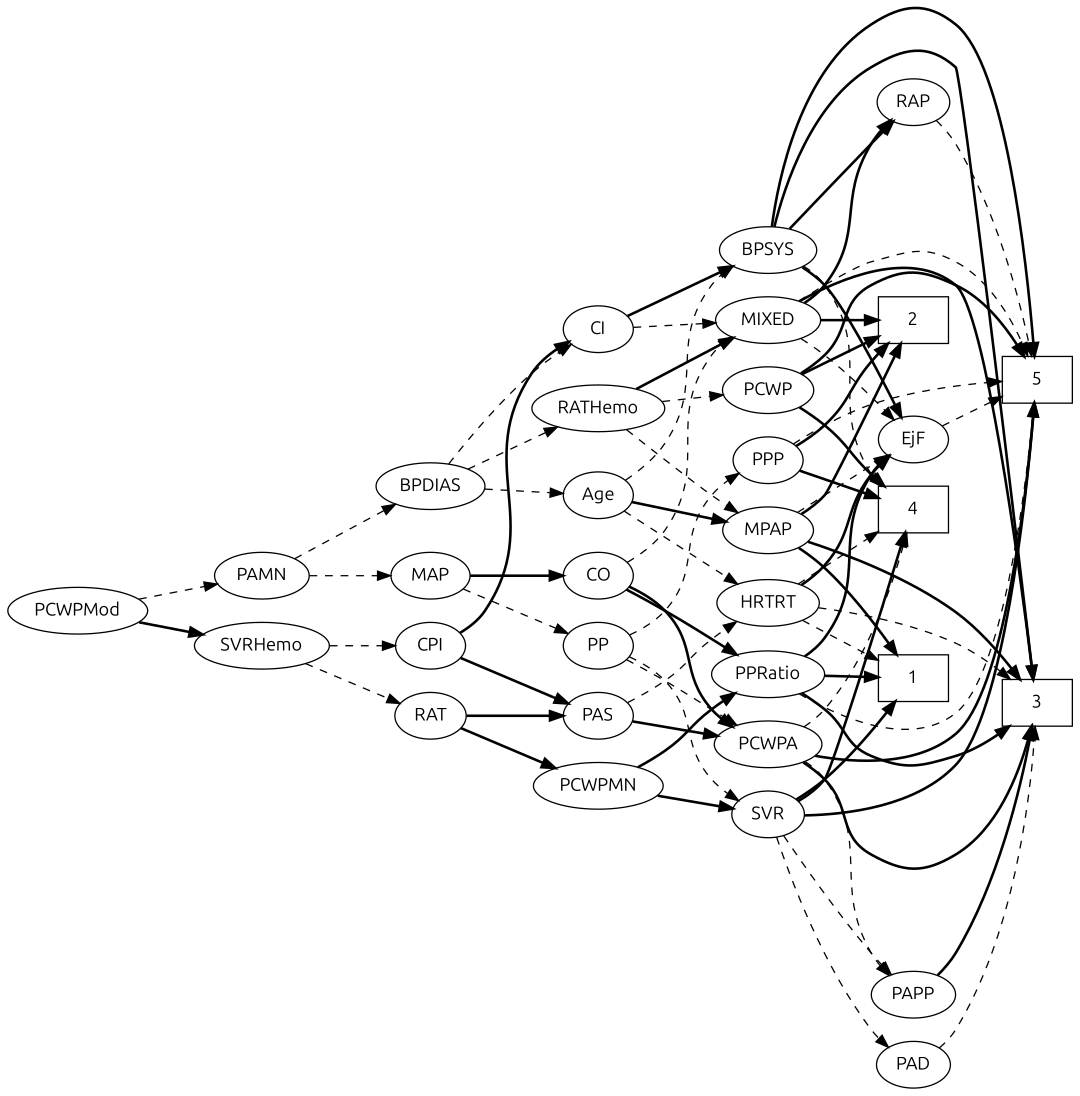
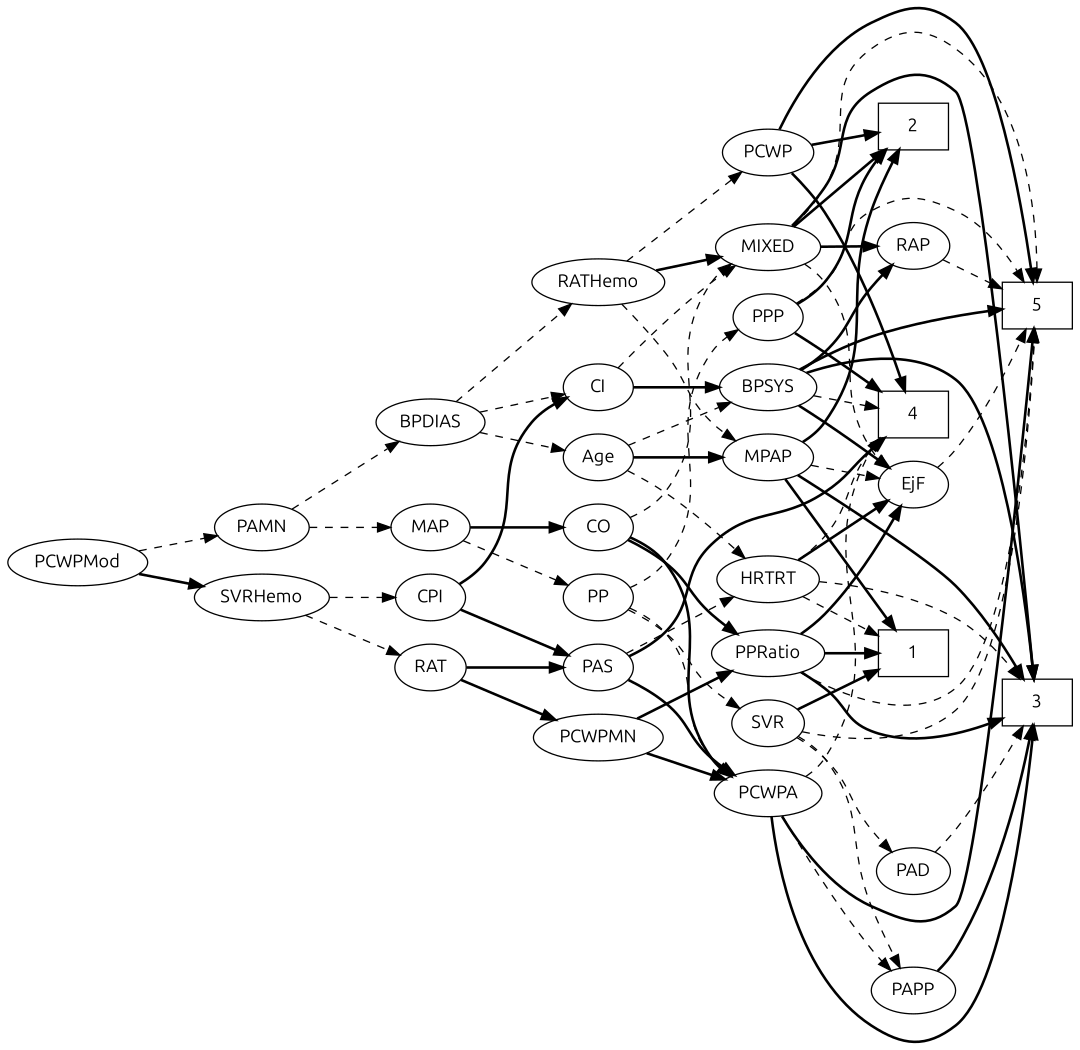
edge "SVR" -> "4": now "PAS" -> "4"
edge "SVR" -> "5": style bold -> dashed
edge "PCWPMN" -> "SVR": now "PCWPMN" -> "PCWPA"
